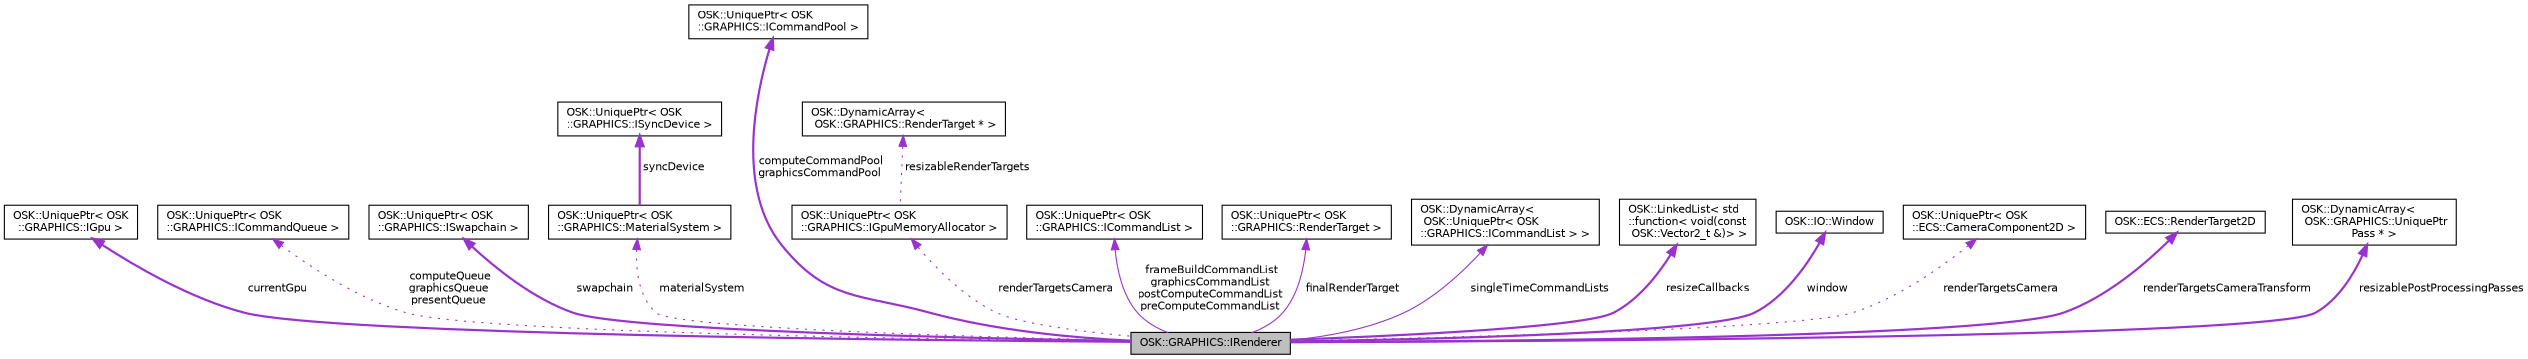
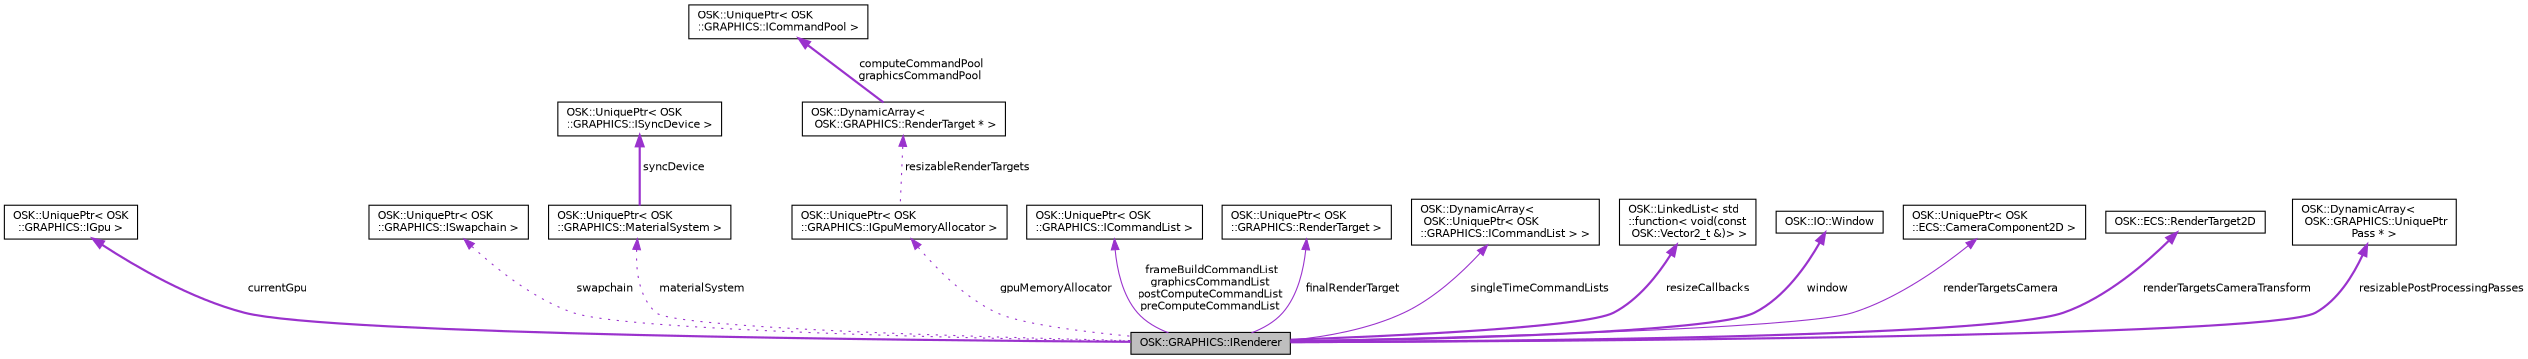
node "OSK::UniquePtr< OSK ::GRAPHICS::ICommandQueue >": removed
edge "OSK::GRAPHICS::IRenderer" -> "OSK::UniquePtr< OSK ::GRAPHICS::IGpuMemoryAllocator >": label " renderTargetsCamera" -> " gpuMemoryAllocator"
edge "OSK::GRAPHICS::IRenderer" -> "OSK::UniquePtr< OSK ::GRAPHICS::ICommandPool >": now "OSK::DynamicArray< OSK::GRAPHICS::RenderTarget * >" -> "OSK::UniquePtr< OSK ::GRAPHICS::ICommandPool >"
edge "OSK::GRAPHICS::IRenderer" -> "OSK::UniquePtr< OSK ::GRAPHICS::ISwapchain >": style bold -> dotted
edge "OSK::GRAPHICS::IRenderer" -> "OSK::UniquePtr< OSK ::ECS::CameraComponent2D >": style dotted -> solid
